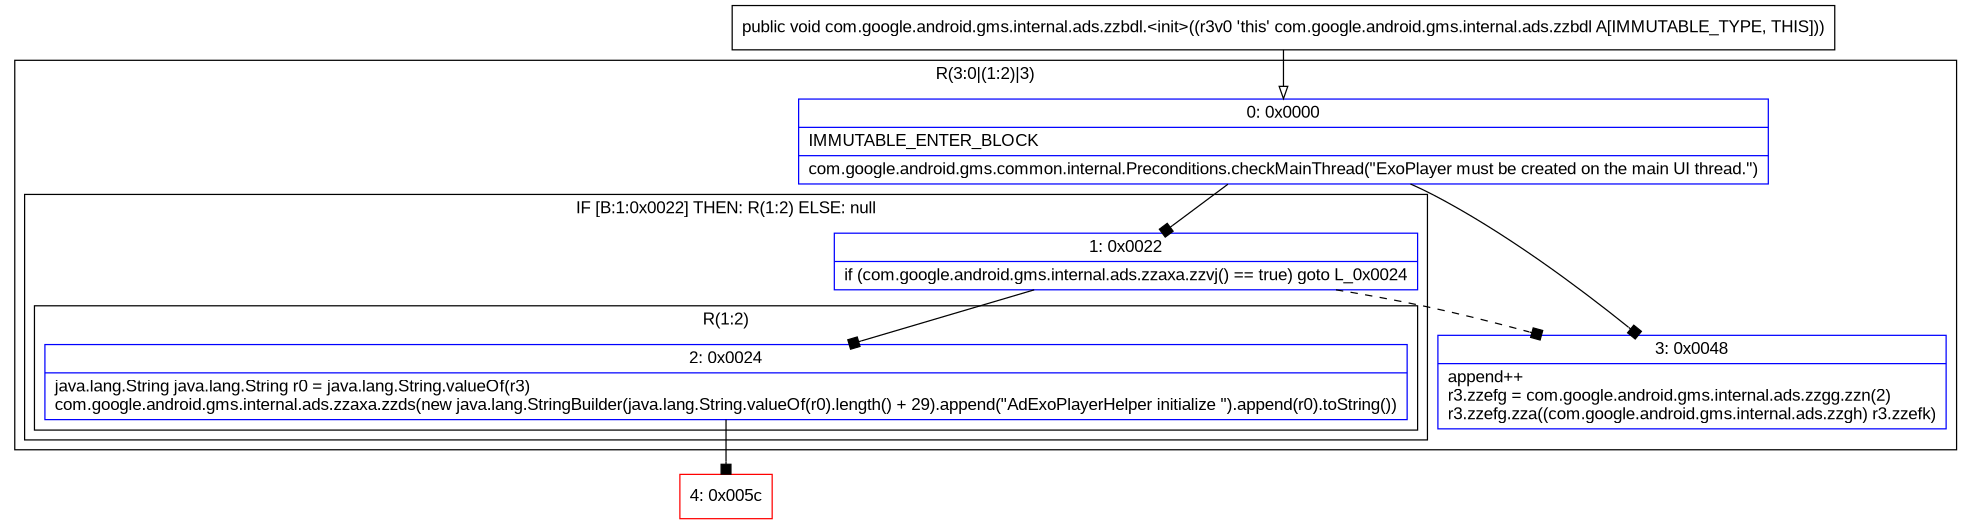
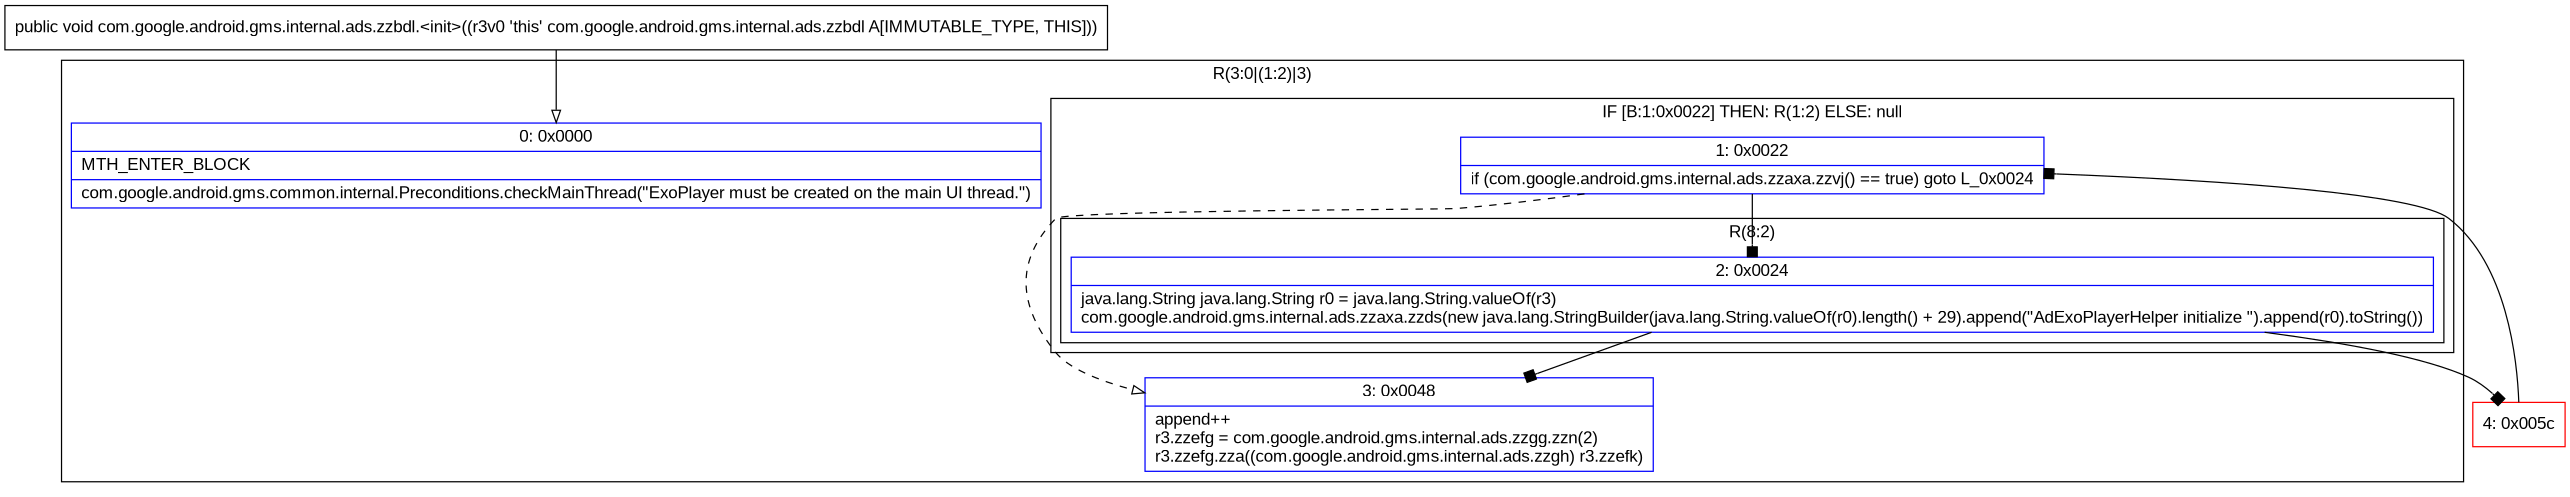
node "0: 0x0000": text "IMMUTABLE_ENTER_BLOCK" -> "MTH_ENTER_BLOCK"
edge "0: 0x0000" -> "1: 0x0022": now "4: 0x005c" -> "1: 0x0022"
edge "0: 0x0000" -> "3: 0x0048": now "2: 0x0024" -> "3: 0x0048"
edge "1: 0x0022" -> "3: 0x0048": arrowhead box -> onormal
cluster "R(1:2)": label "R(1:2)" -> "R(8:2)"
